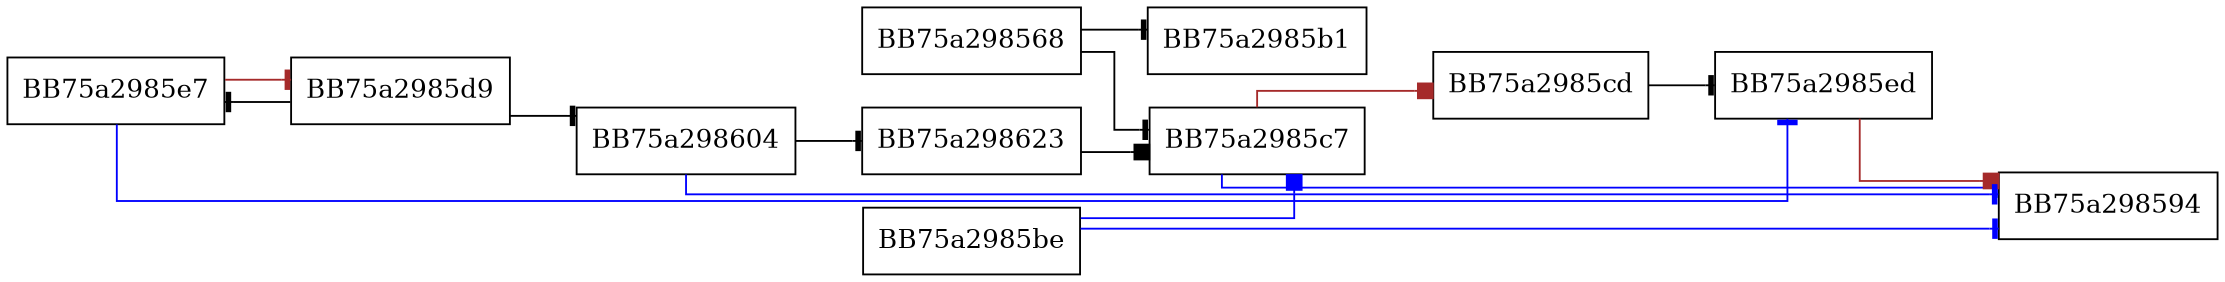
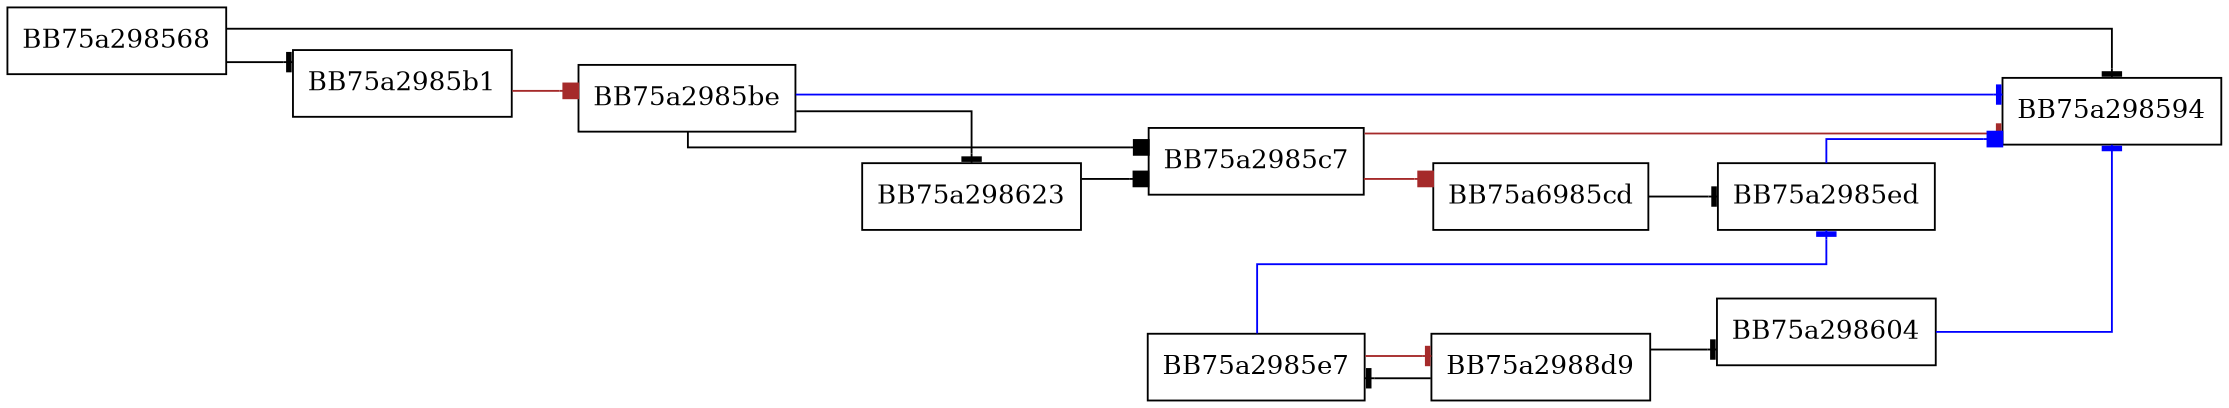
node "BB75a2985cd": label "BB75a2985cd" -> "BB75a6985cd"
edge "BB75a298568" -> "BB75a2985c7": now "BB75a298568" -> "BB75a298594"
node "BB75a2985d9": label "BB75a2985d9" -> "BB75a2988d9"
edge "BB75a2985b1" -> "BB75a2985be": added
edge "BB75a298604" -> "BB75a298623": now "BB75a2985be" -> "BB75a298623"
edge "BB75a2985ed" -> "BB75a298594": color brown -> blue
edge "BB75a2985c7" -> "BB75a298594": color blue -> brown
edge "BB75a2985be" -> "BB75a2985c7": color blue -> black
